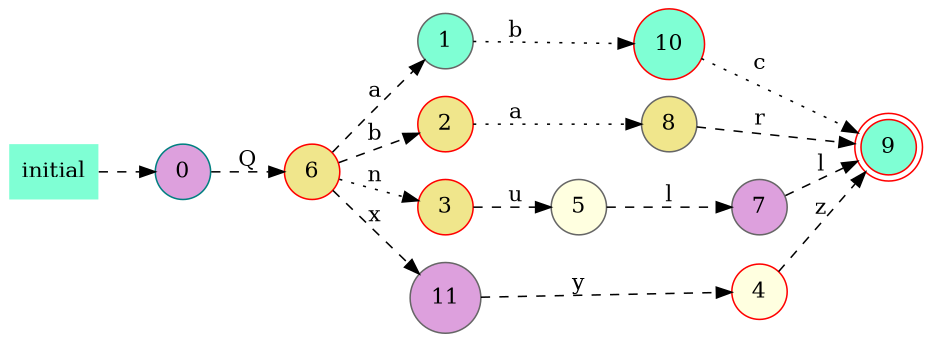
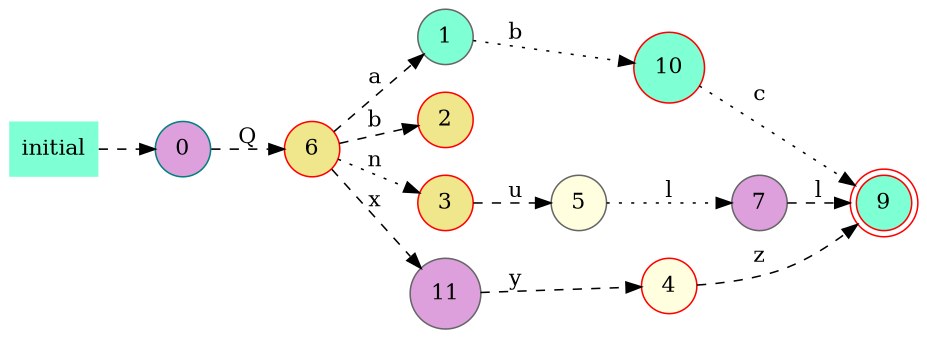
node "8": removed
edge "5" -> "7": style dashed -> dotted
